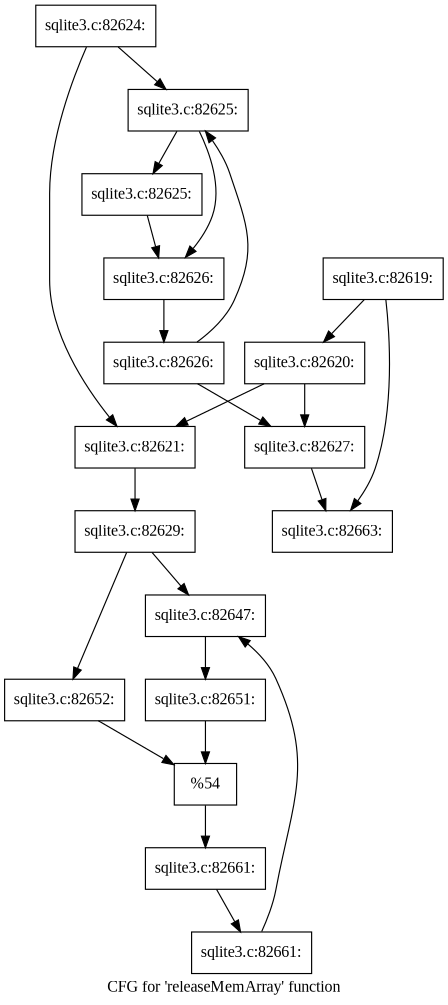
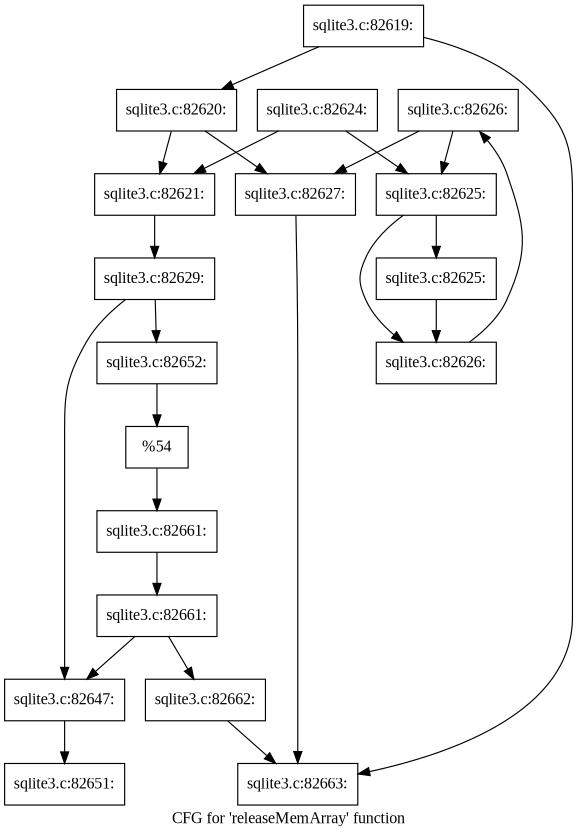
node "sqlite3.c:82662:": added
edge "sqlite3.c:82651:" -> "%54": removed
